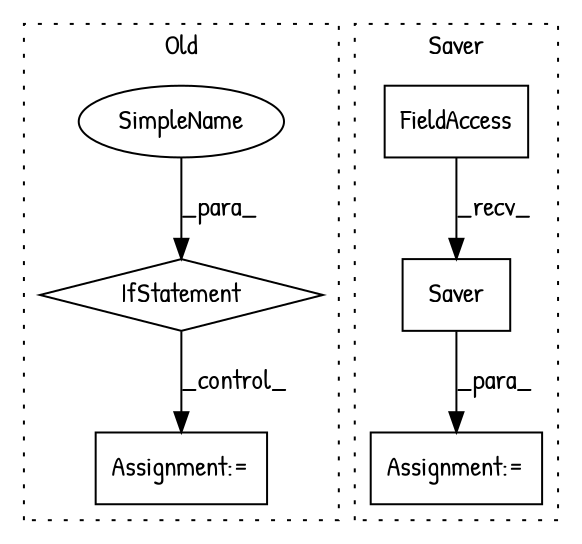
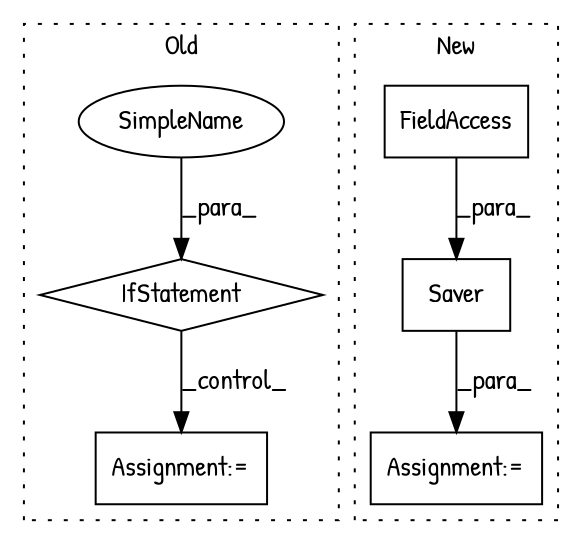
cluster "Saver": label "Saver" -> "New"
edge "FieldAccess" -> "Saver": label "_recv_" -> "_para_"
